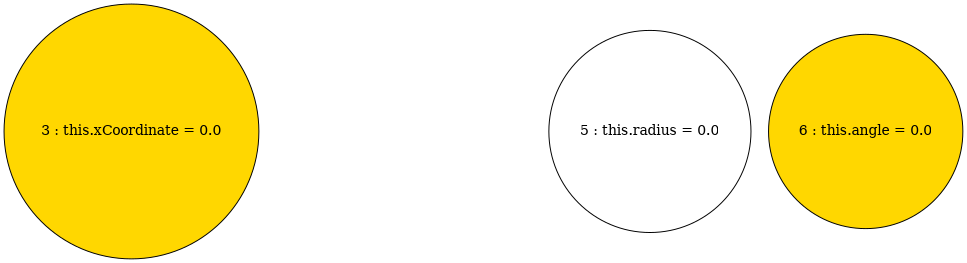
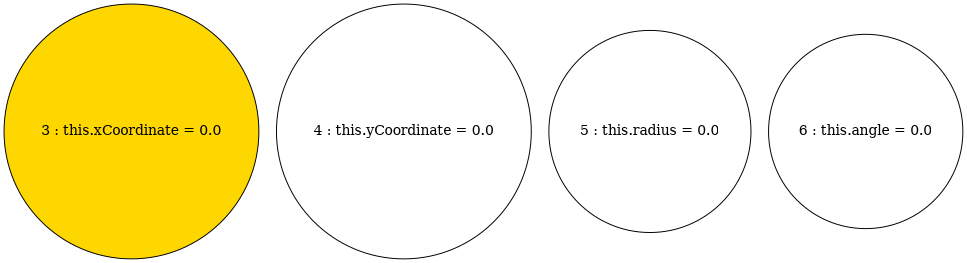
node "4 : this.yCoordinate = 0.0": added
node "6 : this.angle = 0.0": fillcolor gold -> white
